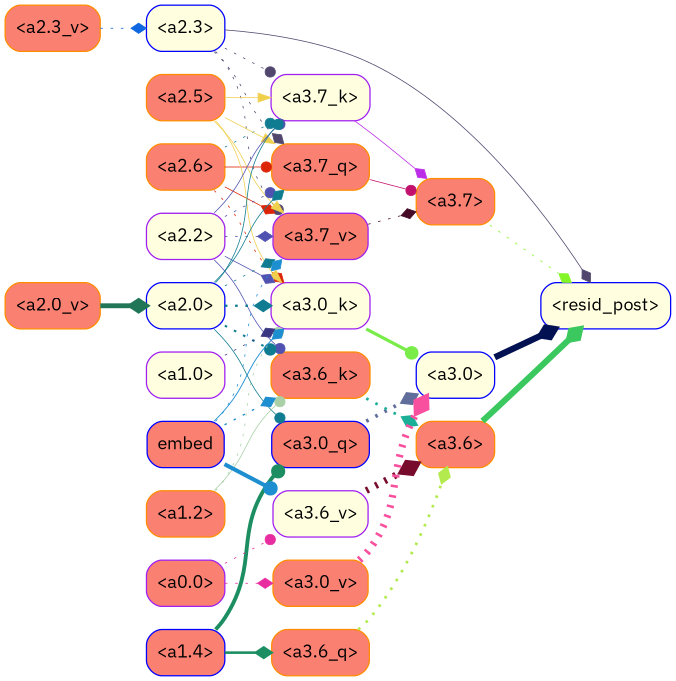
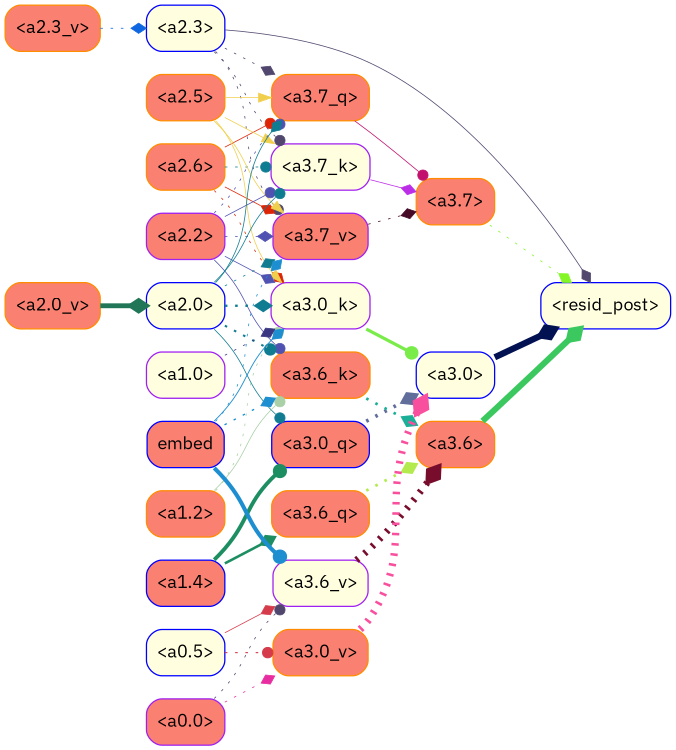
node "<a2.2>": fillcolor lightyellow -> salmon
edge "<a0.0>" -> "<a3.6_v>": color #e82da0 -> #51476e
node "<a0.5>": added
